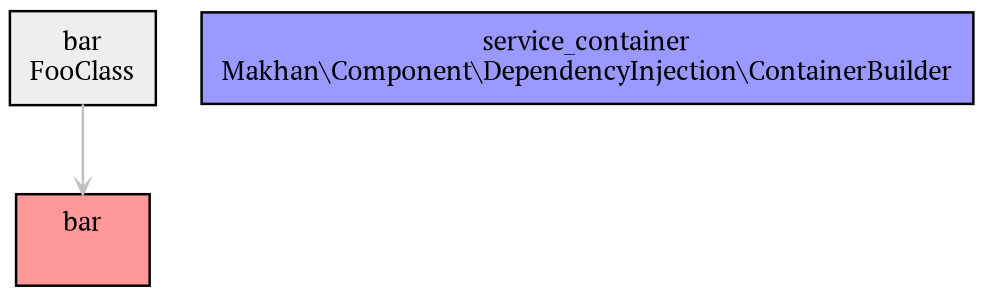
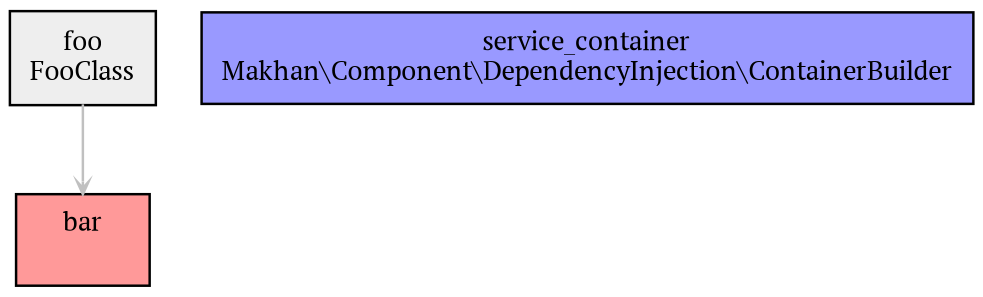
node "bar FooClass": label "bar FooClass" -> "foo FooClass"
